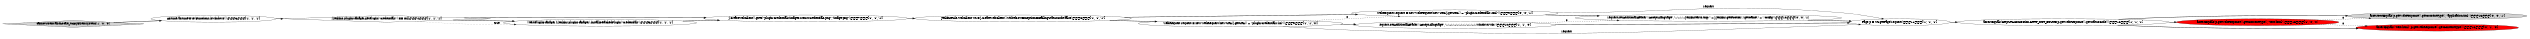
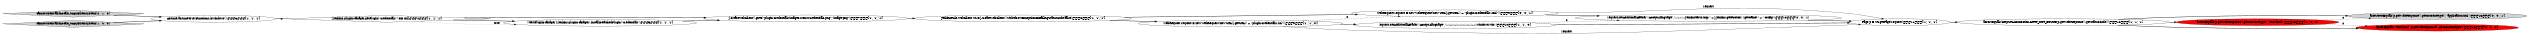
node "cannotUseInvalidLocale_toAnyFileInSystem['0', '1', '0']": added
